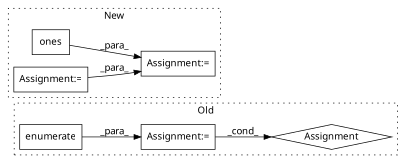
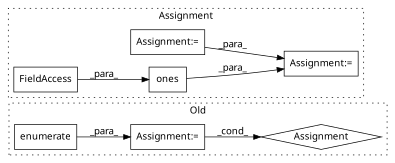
cluster "New": label "New" -> "Assignment"
node "FieldAccess": added
